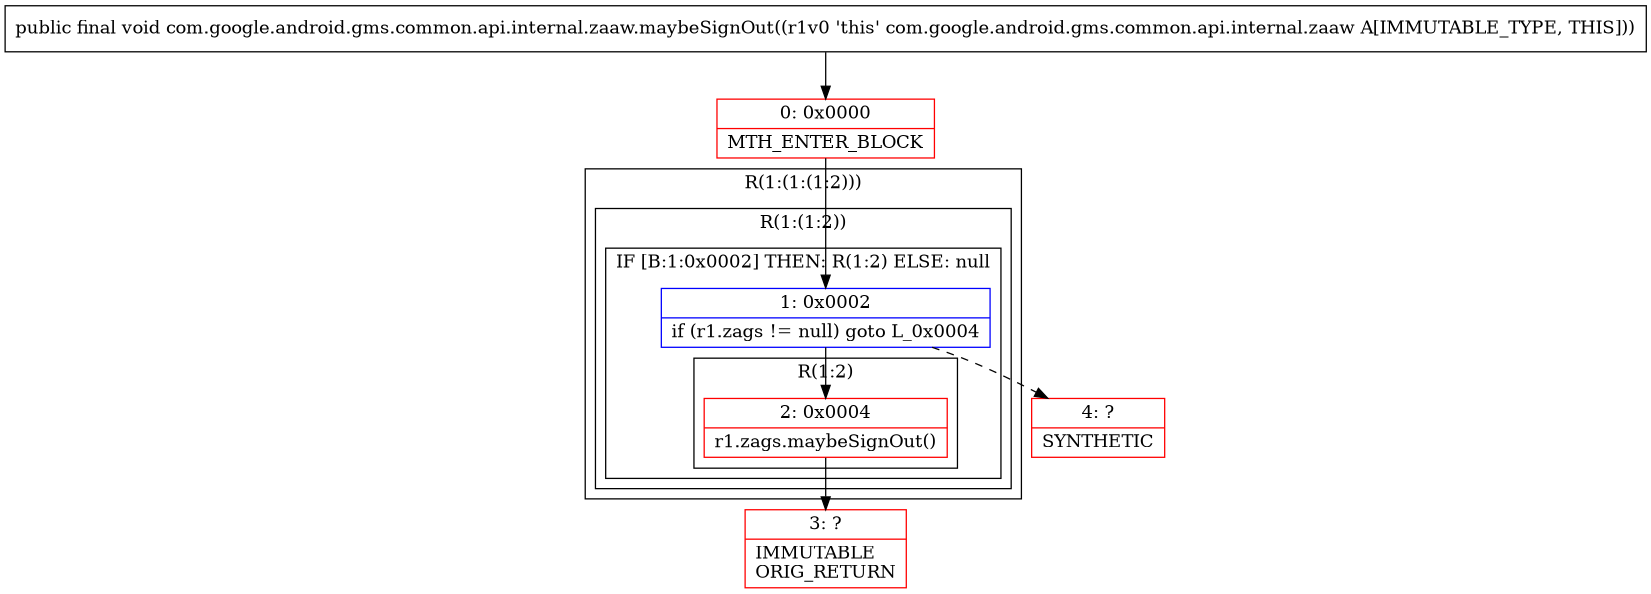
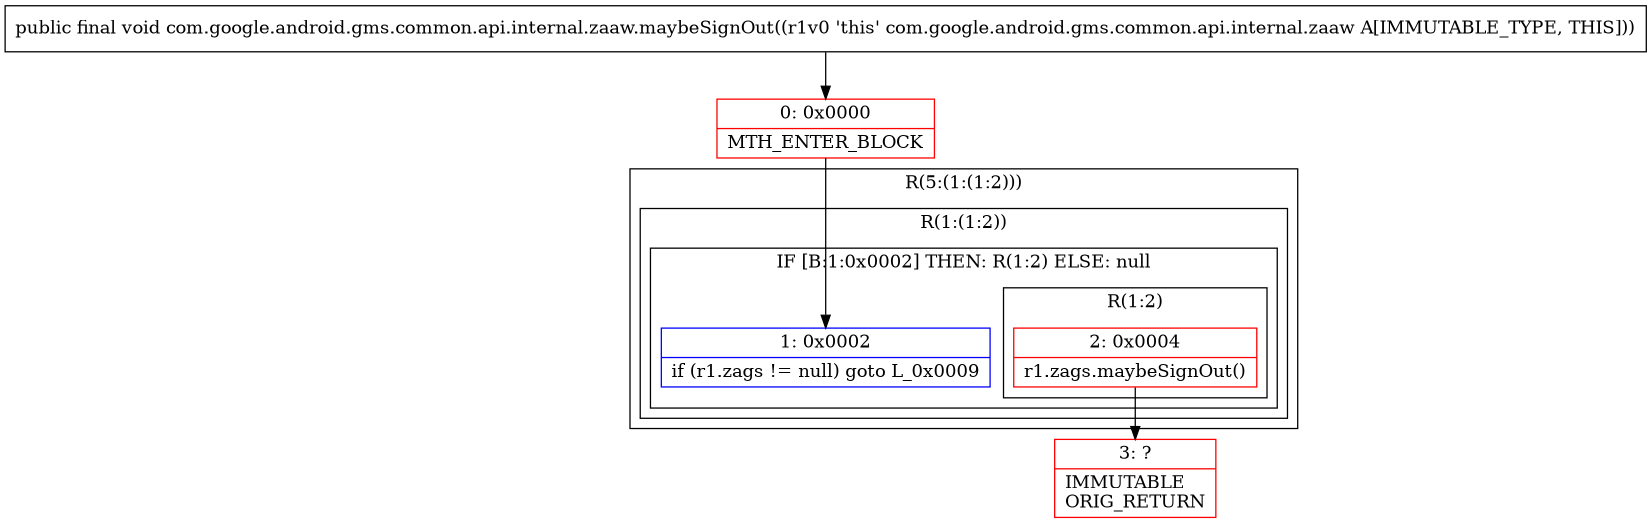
cluster "R(1:(1:(1:2)))": label "R(1:(1:(1:2)))" -> "R(5:(1:(1:2)))"
node "1: 0x0002": text "if (r1.zags != null) goto L_0x0004" -> "if (r1.zags != null) goto L_0x0009"
edge "1: 0x0002" -> "2: 0x0004": removed
node "4: ?": removed
